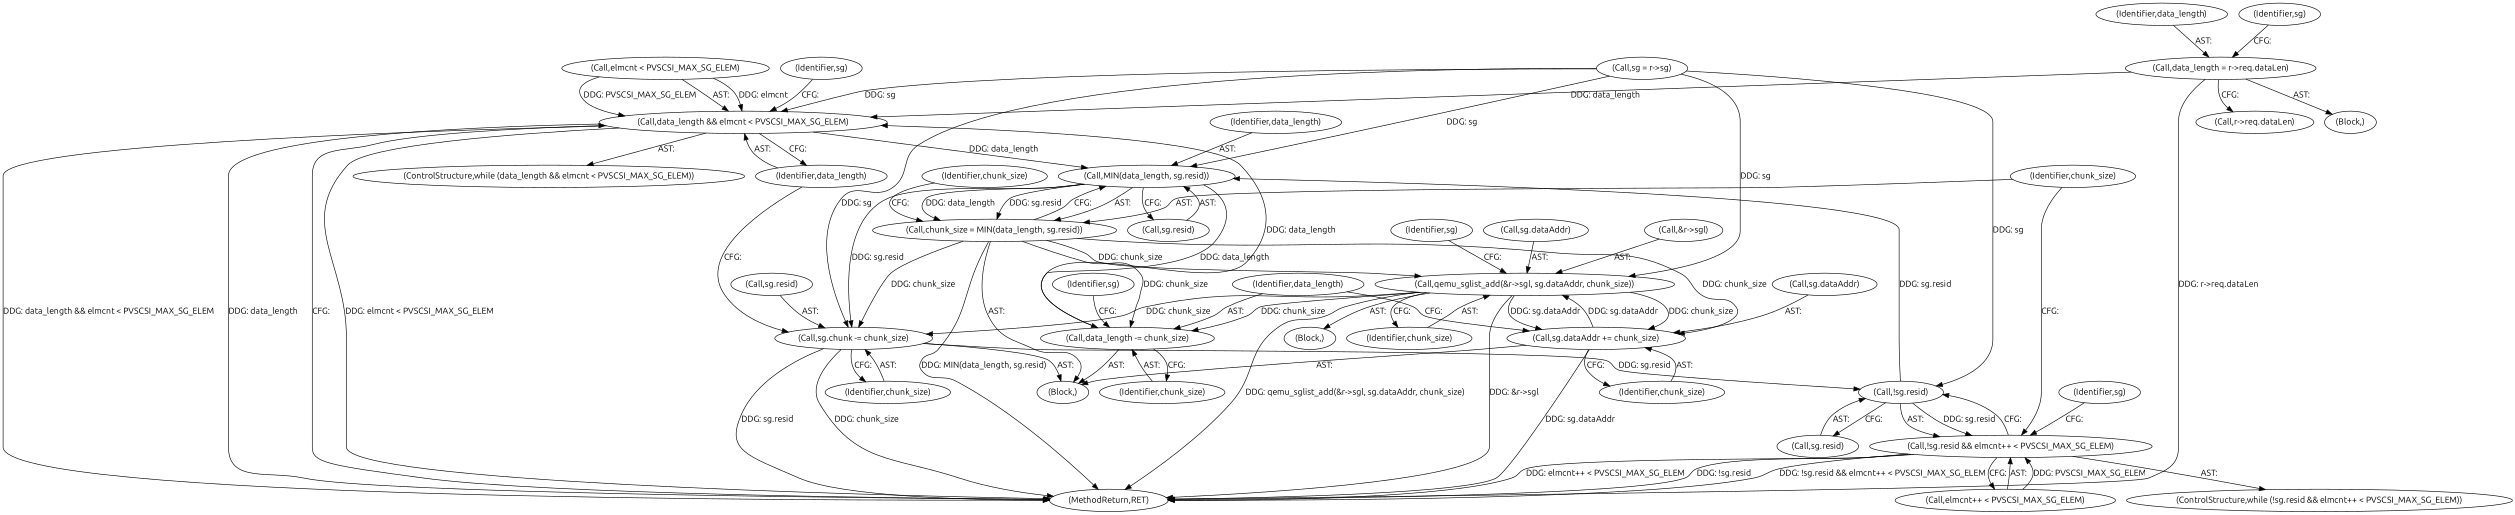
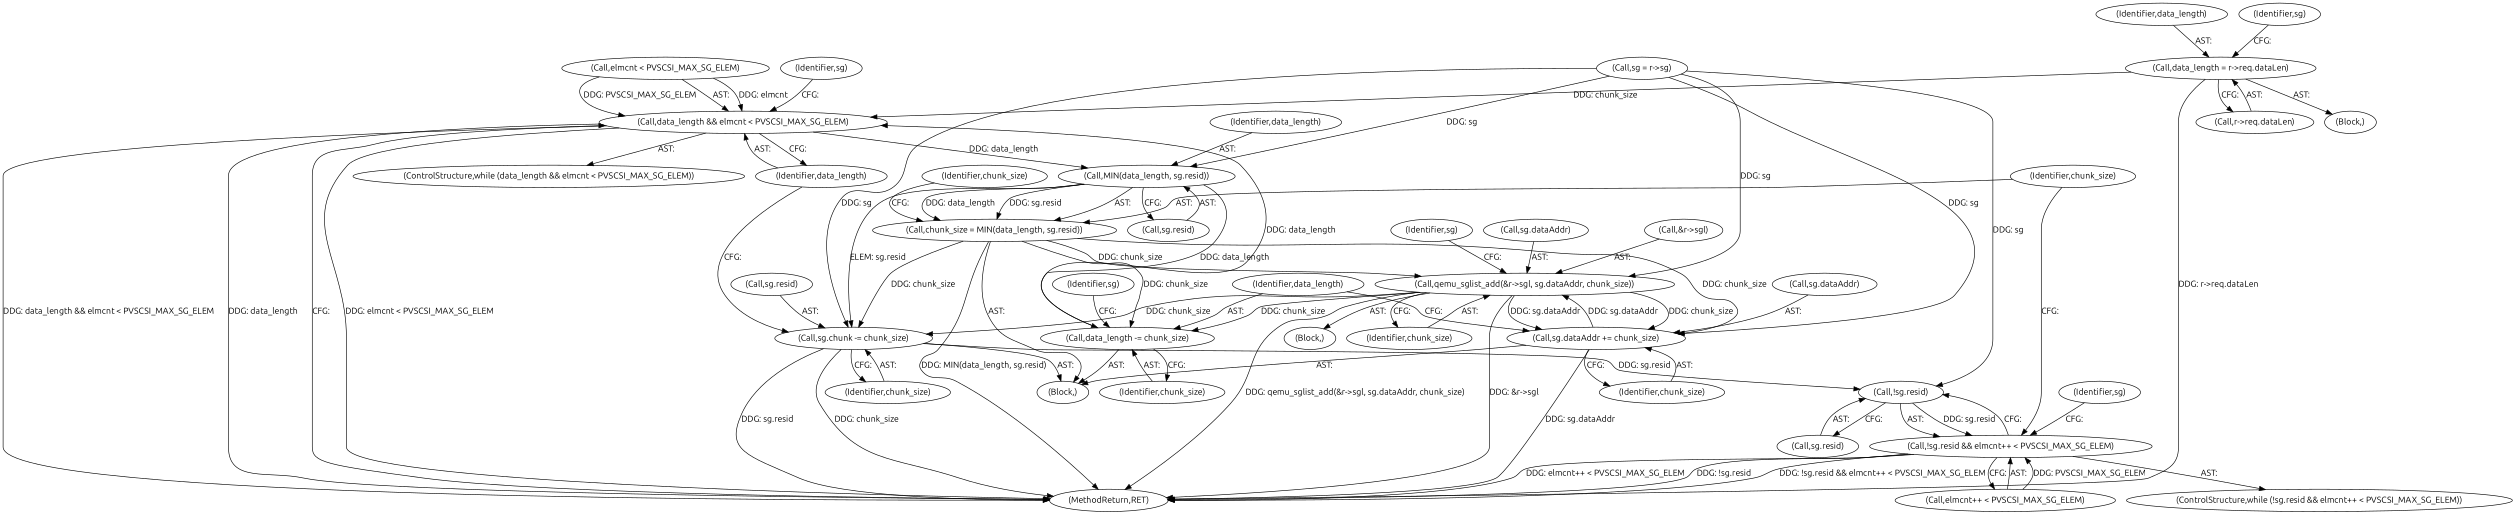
edge "(Call,sg = r->sg)" -> "(Call,data_length && elmcnt < PVSCSI_MAX_SG_ELEM)": now "(Call,sg = r->sg)" -> "(Call,sg.dataAddr += chunk_size)"
edge "(Call,data_length = r->req.dataLen)" -> "(Call,data_length && elmcnt < PVSCSI_MAX_SG_ELEM)": label "DDG: data_length" -> "DDG: chunk_size"
edge "(Call,r->req.dataLen)" -> "(Call,data_length = r->req.dataLen)": added, label "AST:"
edge "(Call,!sg.resid)" -> "(Call,MIN(data_length, sg.resid))": removed, label "DDG: sg.resid"
edge "(Call,chunk_size = MIN(data_length, sg.resid))" -> "(Call,MIN(data_length, sg.resid))": removed, label "CFG:"
edge "(Call,MIN(data_length, sg.resid))" -> "(Call,sg.chunk -= chunk_size)": label "DDG: sg.resid" -> "ELEM: sg.resid"
